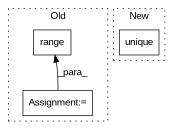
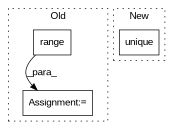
edge "Assignment:=" -> "range": reversed
